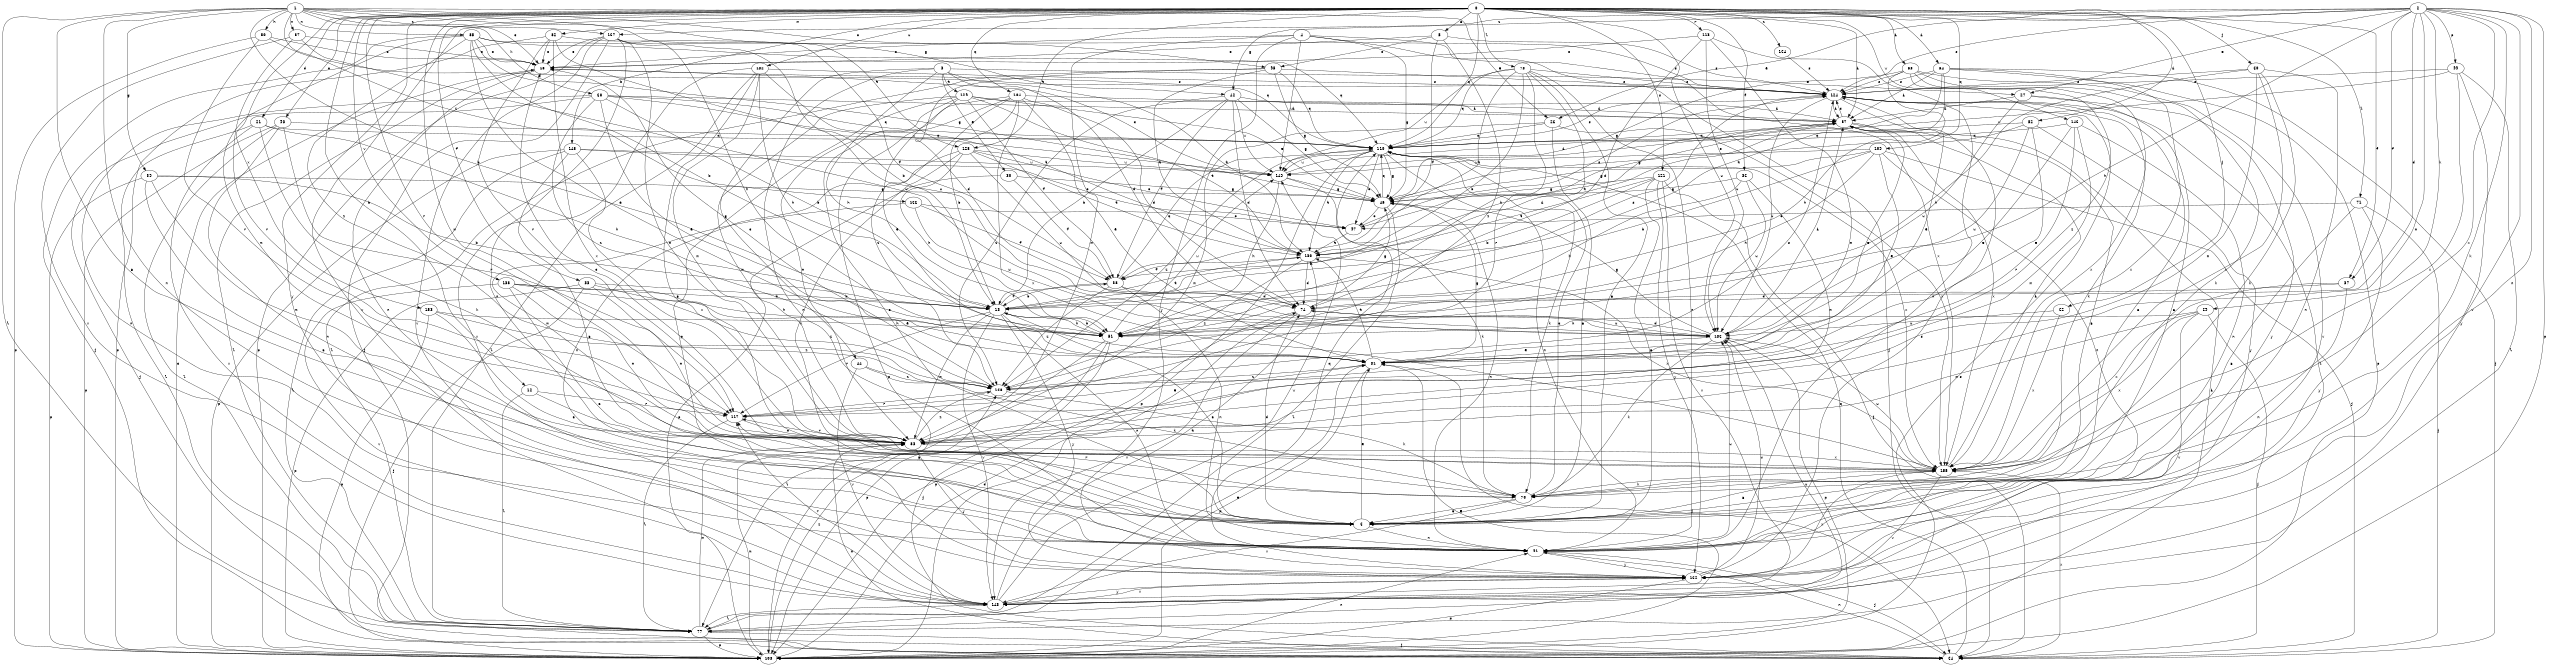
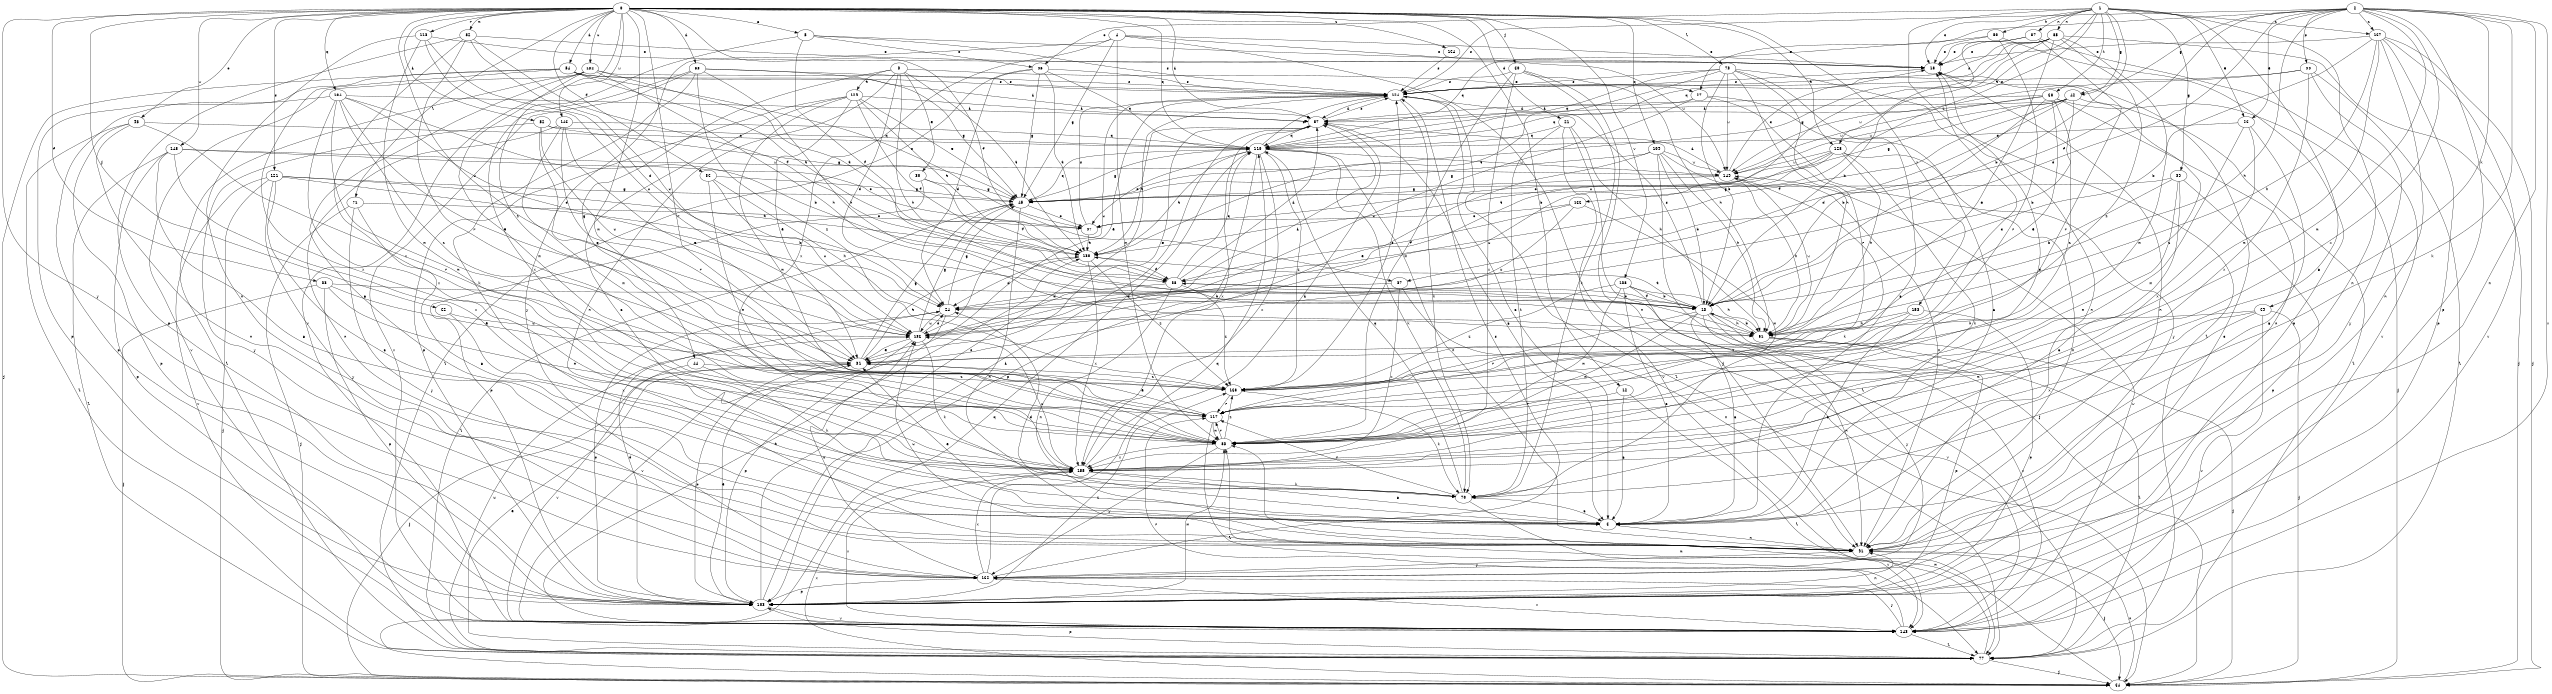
edge "0" -> "148": label "b" -> "w"
node "74": label "74" -> "24"
edge "129" -> "162": now "129" -> "103"
edge "103" -> "143": added, label "v"
